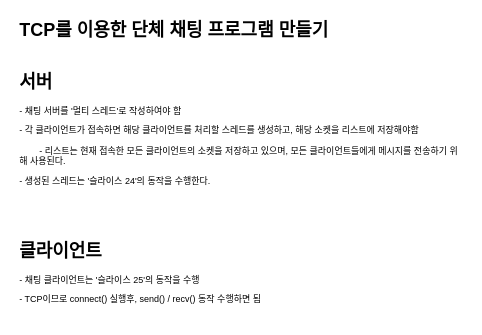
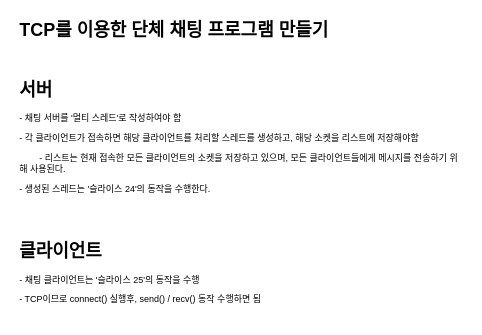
node "서버- 채팅 서버를 '멀티 스레드'로 작성하여야 함 - 각 클라이언트가 접속하면 해당 클라이언트를 처리할 스레드를 생성하고, 해당 소켓을 리스트에 저장해야함 - 리스트는 현재 접속한 모든 클라이언트의 소켓을 저장하고 있으며, 모든 클라이언트들에게 메시지를 전송하기 위해 사용된다. - 생성된 스레드는 '슬라이스 24'의 동작을 수행한다.": moved (240, 132) -> (240, 139)
